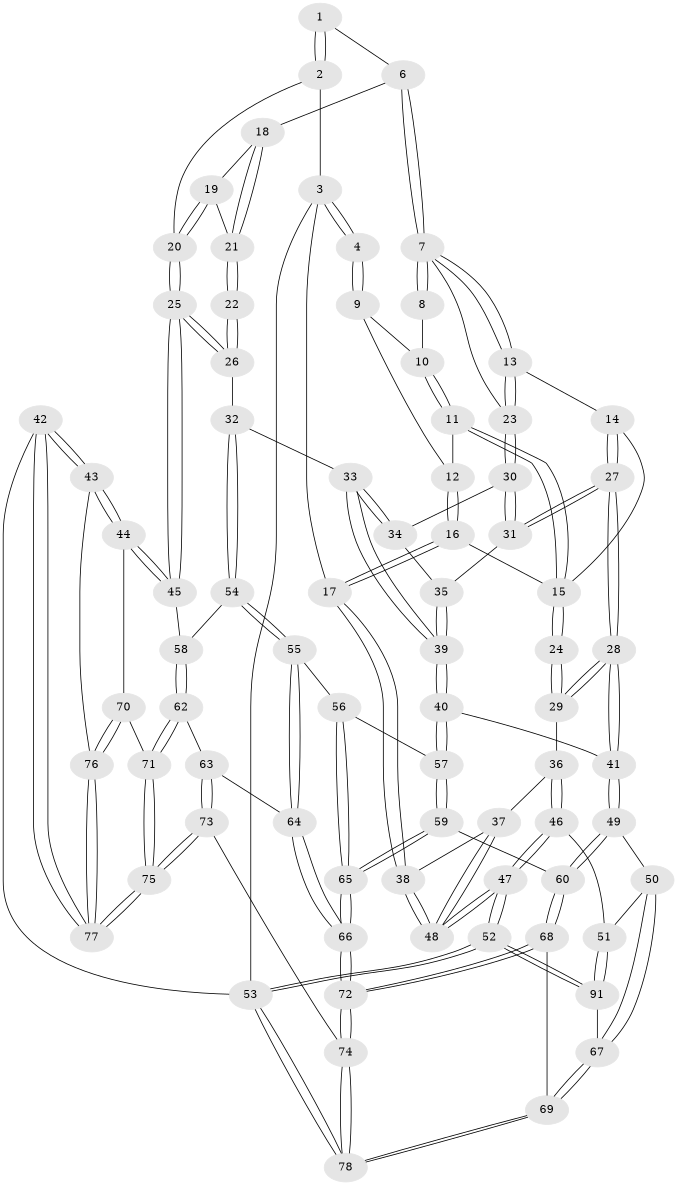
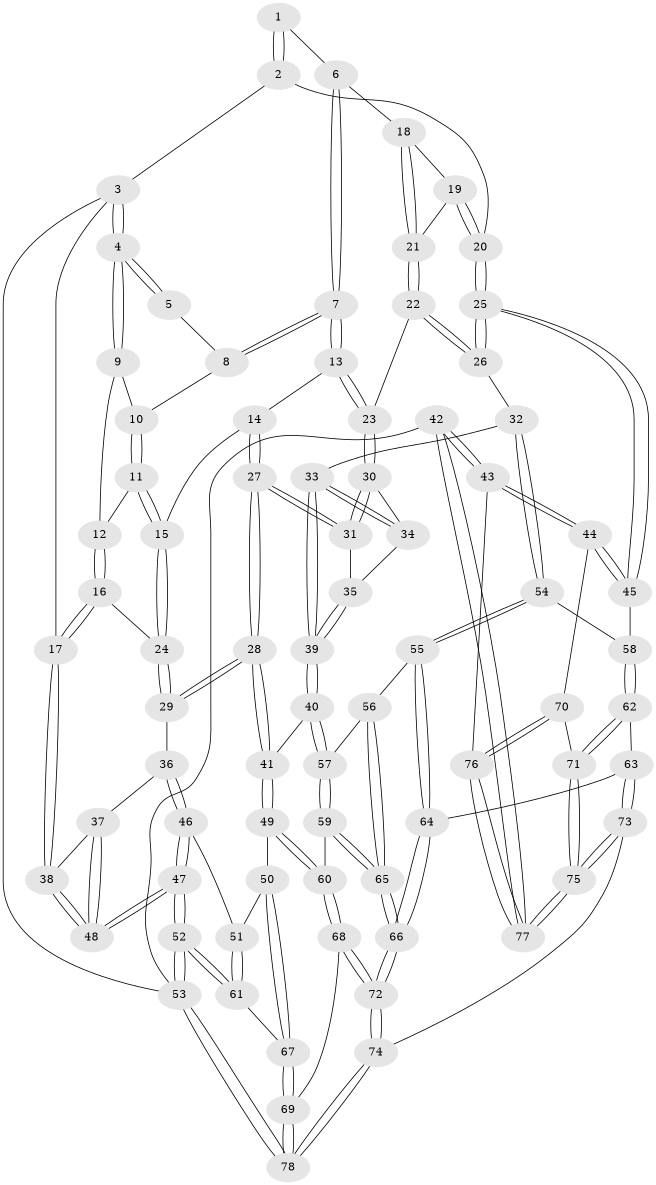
node "5": added
edge "7" -- "23": now "22" -- "23"
edge "16" -- "15": now "16" -- "24"
node "91": label "91" -> "61"
